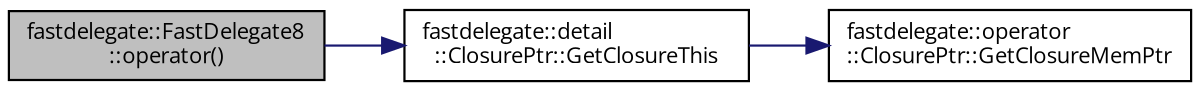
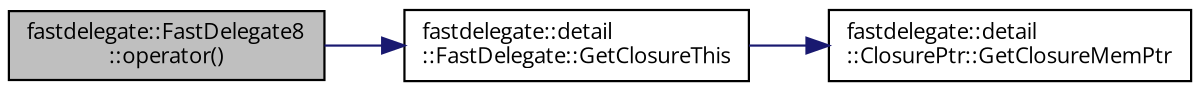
node "fastdelegate::detail ::ClosurePtr::GetClosureThis": label "fastdelegate::detail ::ClosurePtr::GetClosureThis" -> "fastdelegate::detail ::FastDelegate::GetClosureThis"
node "fastdelegate::operator ::ClosurePtr::GetClosureMemPtr": label "fastdelegate::operator ::ClosurePtr::GetClosureMemPtr" -> "fastdelegate::detail ::ClosurePtr::GetClosureMemPtr"
